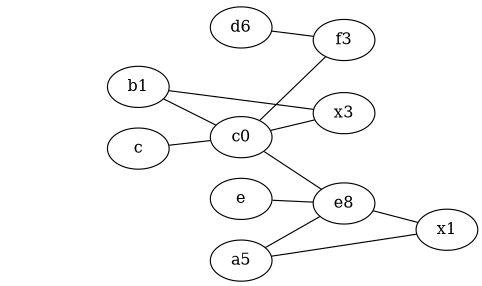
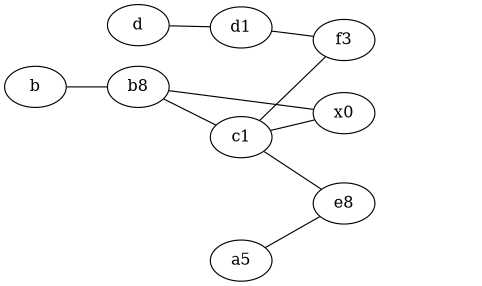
node "d": added
node "d6": label "d6" -> "d1"
node "b": added
node "b1": label "b1" -> "b8"
node "x3": label "x3" -> "x0"
node "c0": label "c0" -> "c1"
node "c": removed
node "e": removed
node "x1": removed
